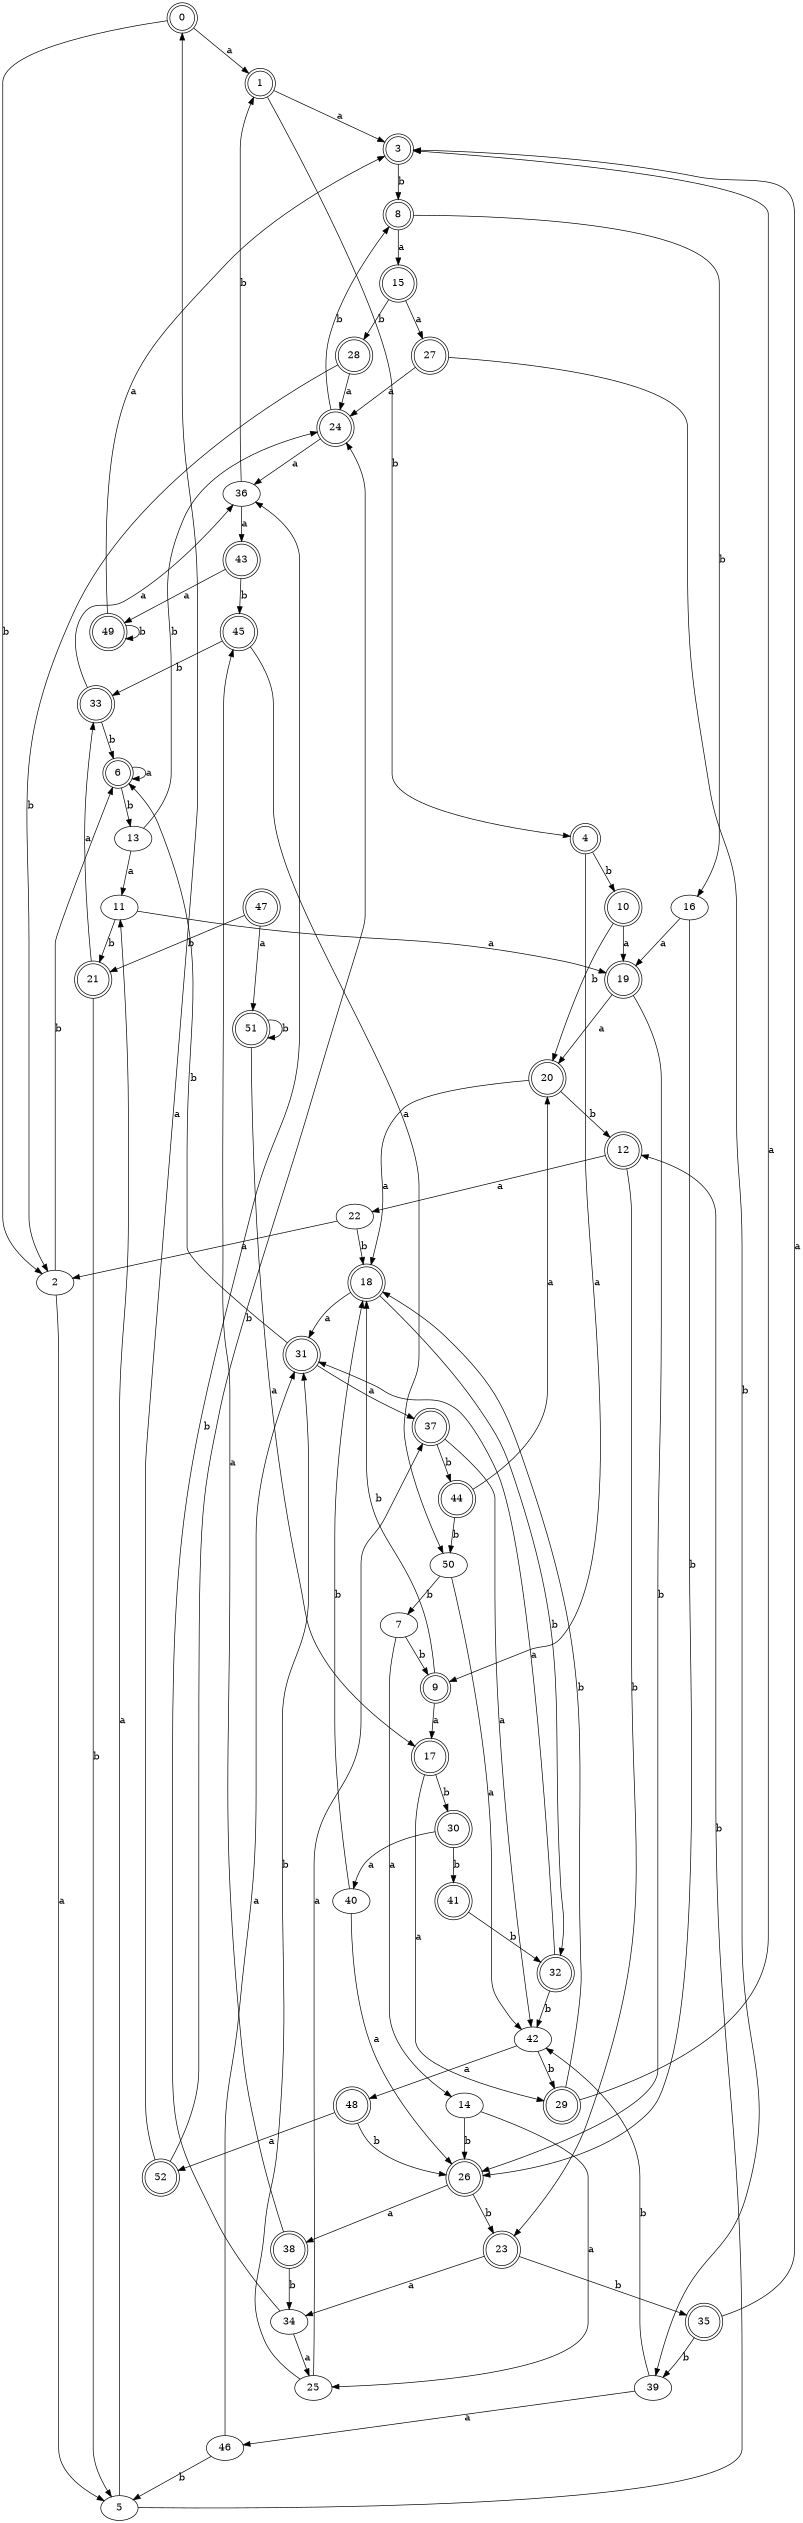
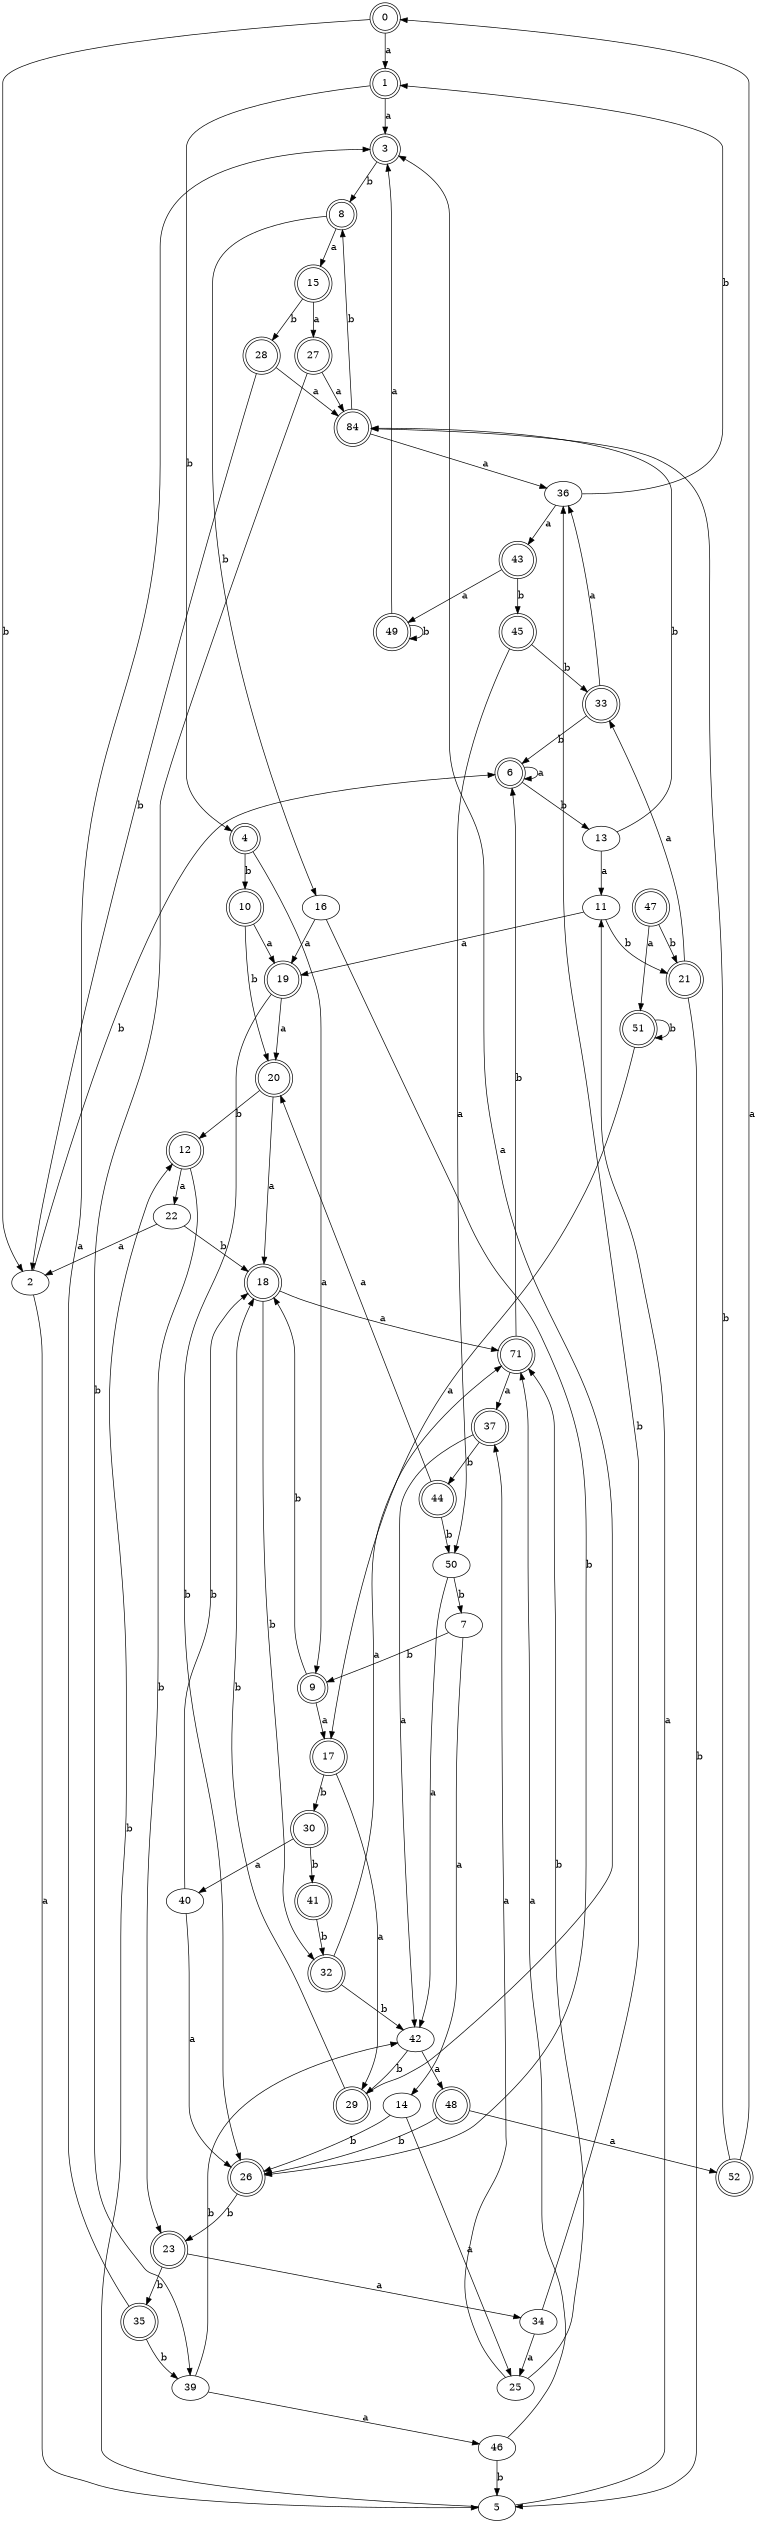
node "24": label "24" -> "84"
node "31": label "31" -> "71"
node "38": removed
